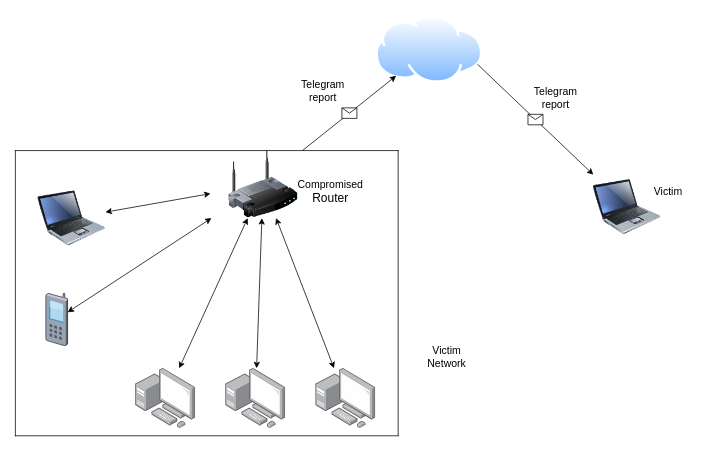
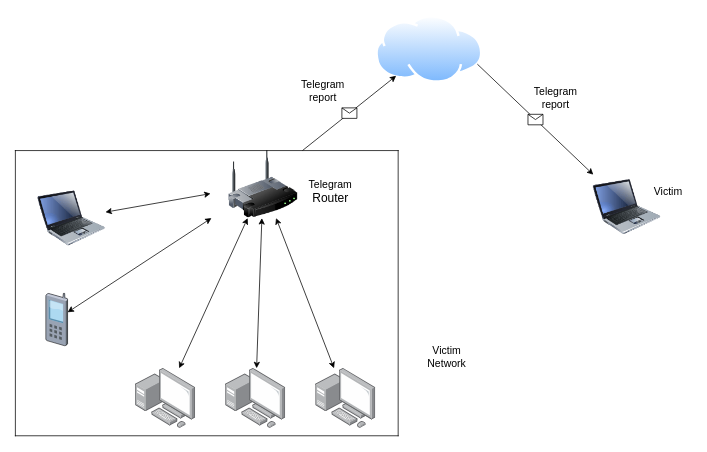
node "Compromised Router": label "Compromised Router" -> "Telegram Router"
